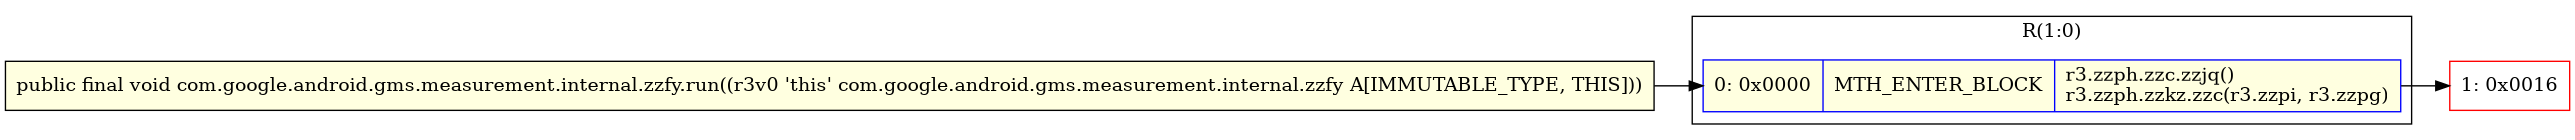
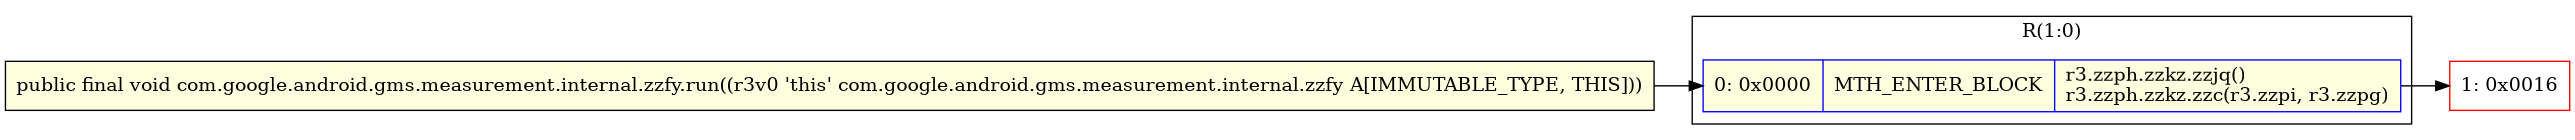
node "0: 0x0000": text "r3.zzph.zzc.zzjq()" -> "r3.zzph.zzkz.zzjq()"
